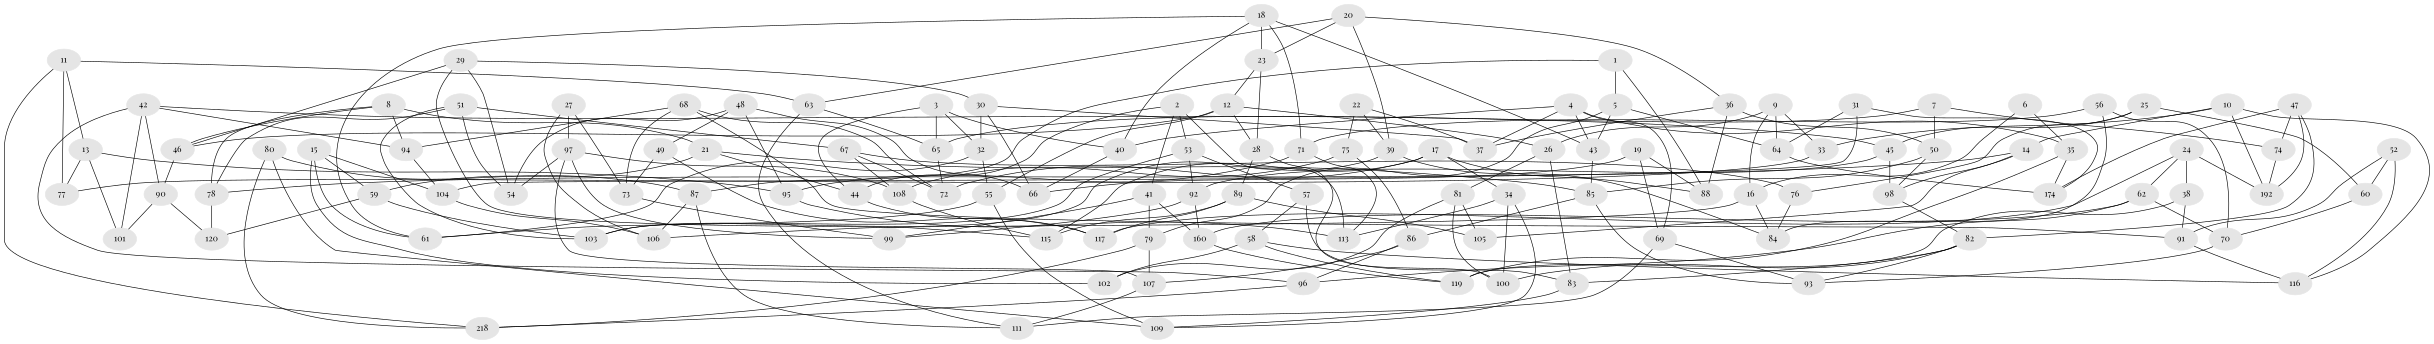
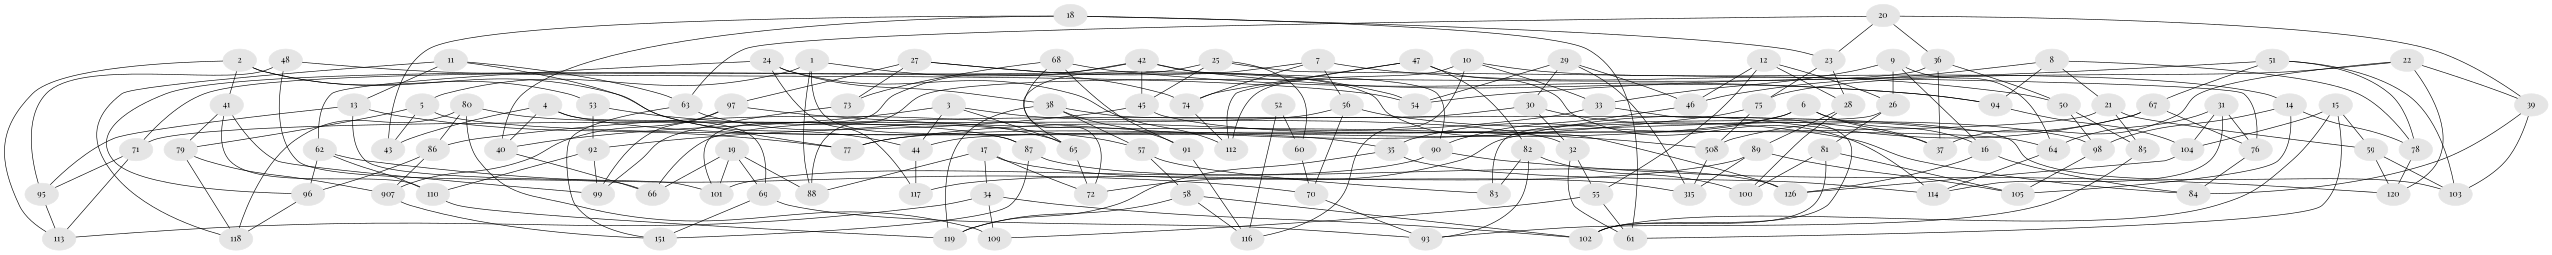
edge "1" -- "74": added
edge "18" -- "71": now "25" -- "71"
edge "23" -- "12": now "23" -- "75"
edge "7" -- "56": added
edge "38" -- "57": added
edge "4" -- "37": now "6" -- "37"
edge "31" -- "76": added
edge "22" -- "120": added
edge "6" -- "77": added
edge "33" -- "102": added
node "49": removed
edge "97" -- "54": now "27" -- "54"
edge "19" -- "101": added
edge "43" -- "85": removed
node "108": label "108" -> "508"
node "174": label "174" -> "114"
node "192": label "192" -> "112"
edge "85" -- "86": now "80" -- "86"
edge "53" -- "103": now "38" -- "103"
edge "52" -- "91": removed
edge "98" -- "82": now "98" -- "105"
node "106": label "106" -> "126"
node "115": label "115" -> "315"
node "160": label "160" -> "110"
edge "34" -- "100": now "34" -- "102"
node "107": label "107" -> "907"
edge "83" -- "109": removed
node "218": label "218" -> "118"
node "111": label "111" -> "151"
